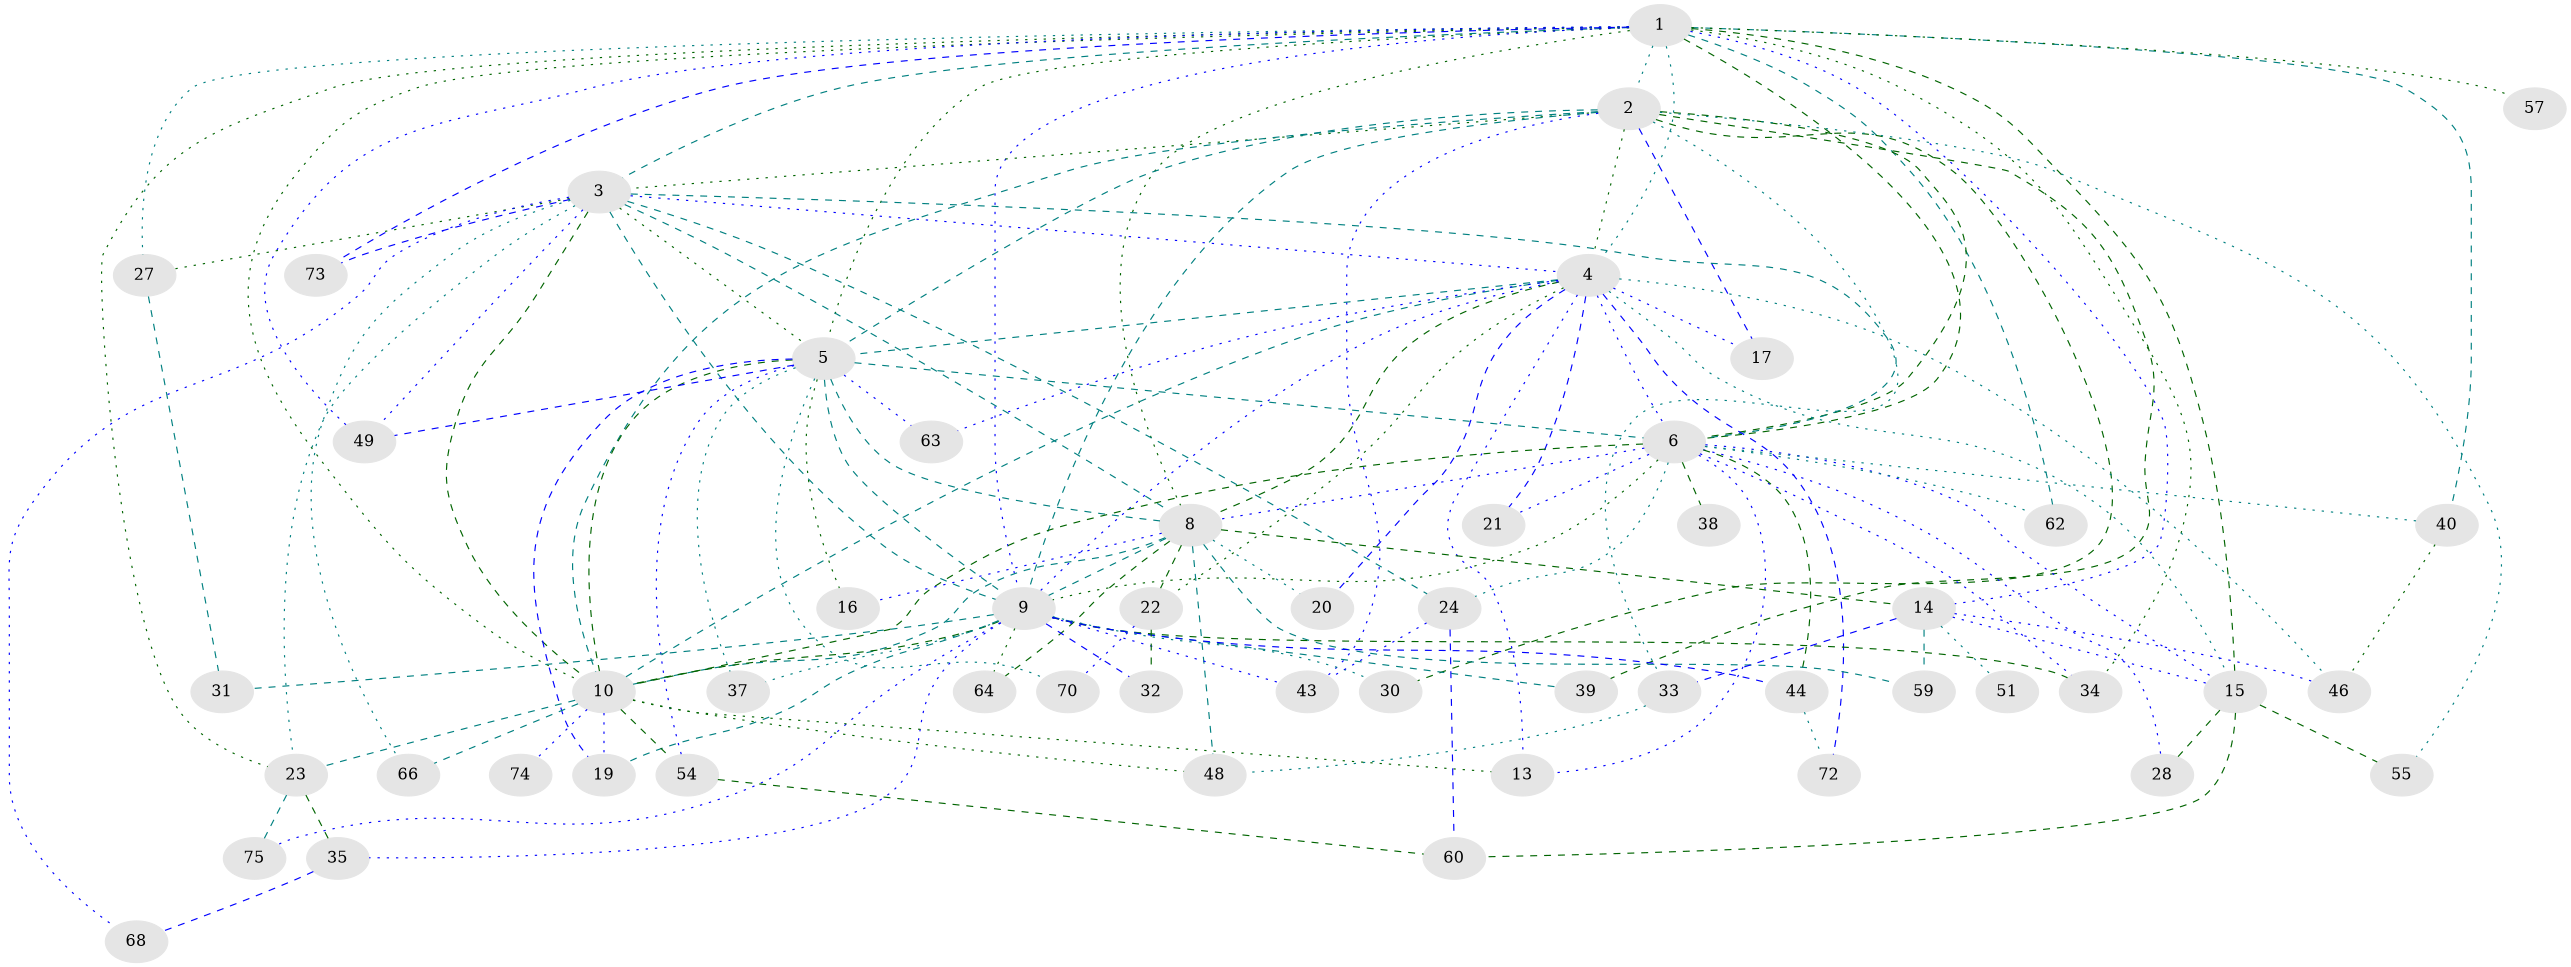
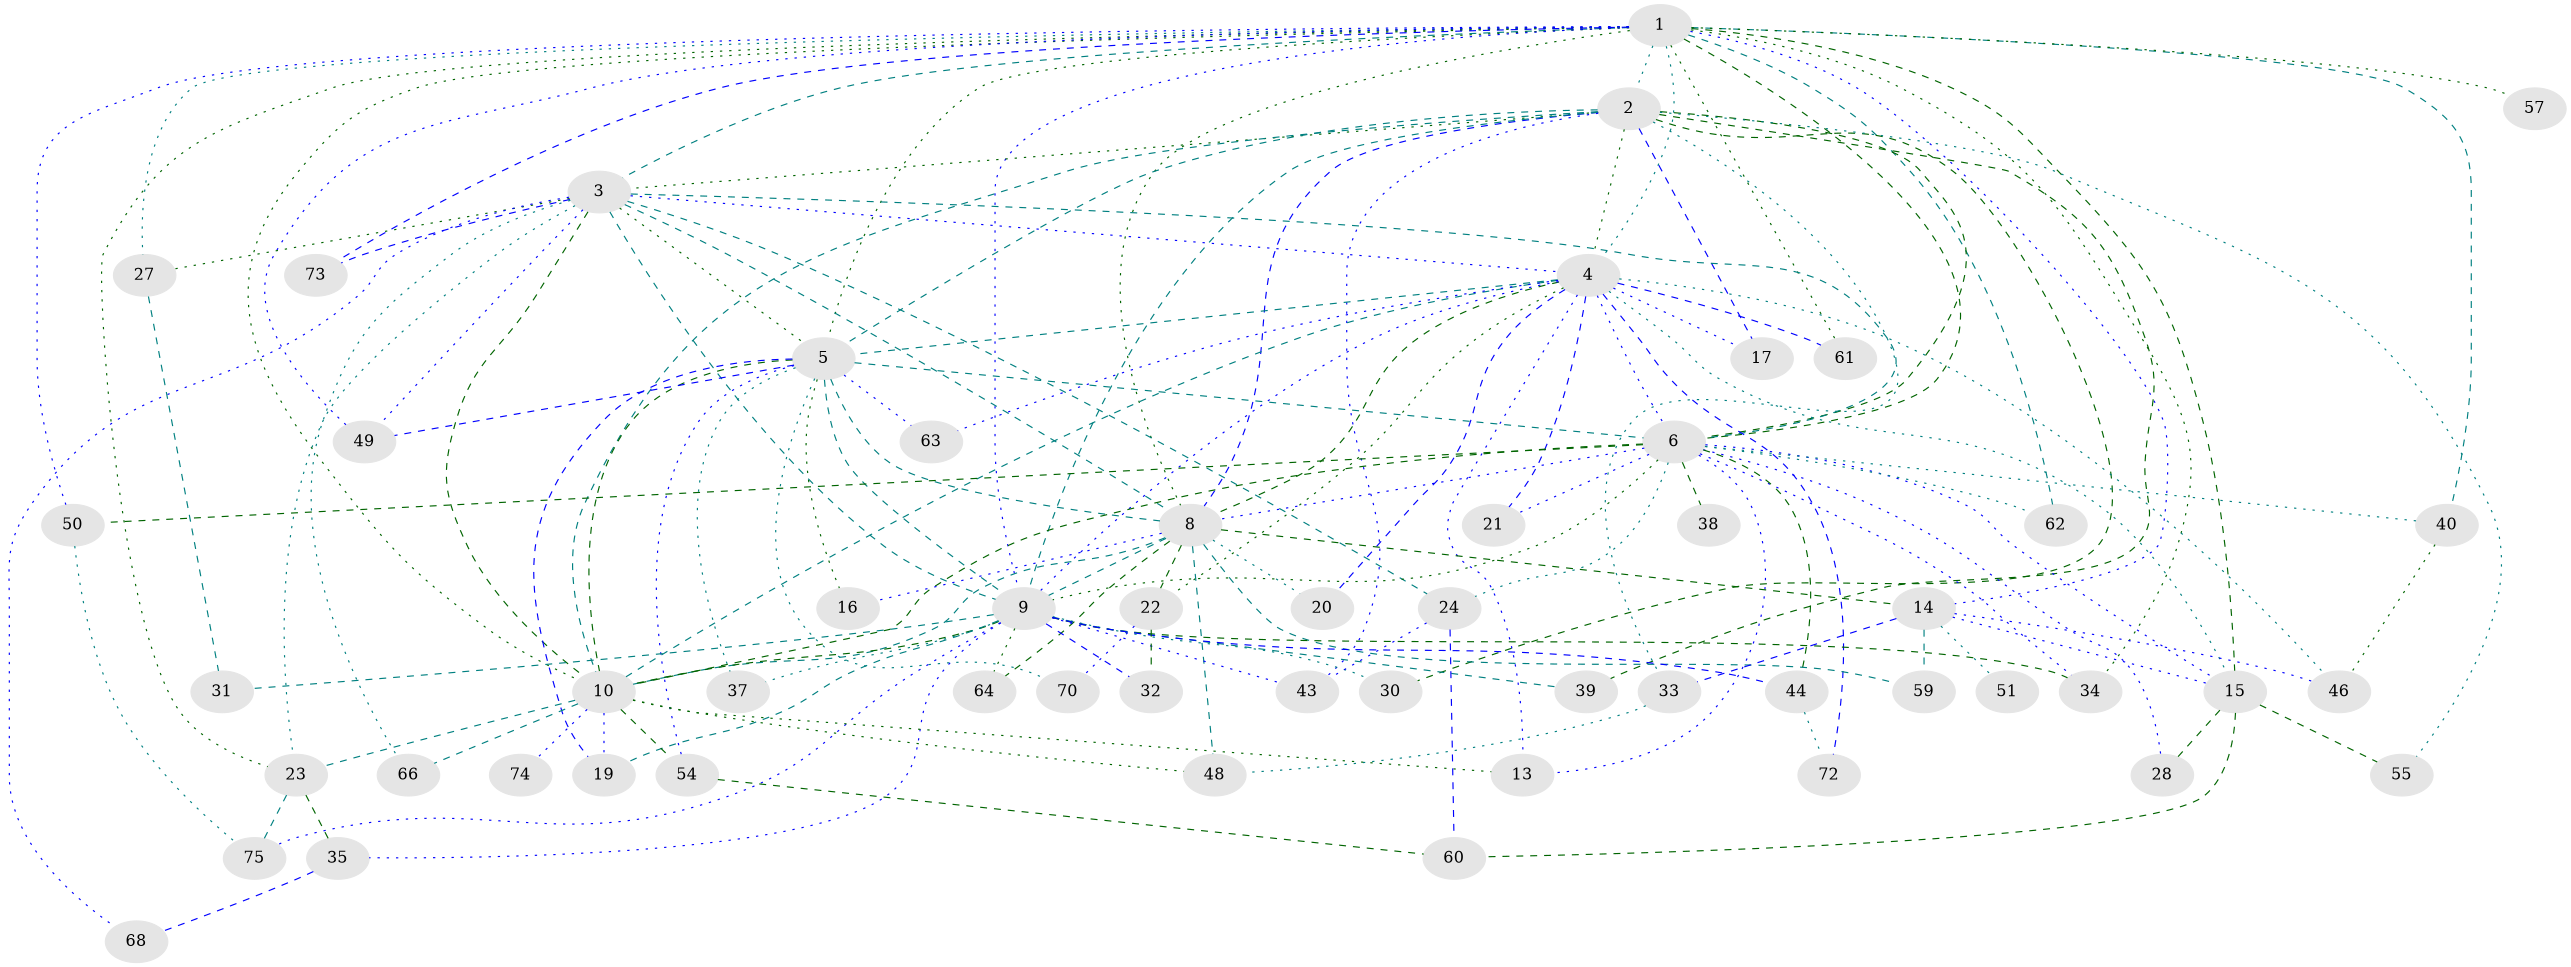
edge "2" -- "8": added
node "61": added
node "50": added
